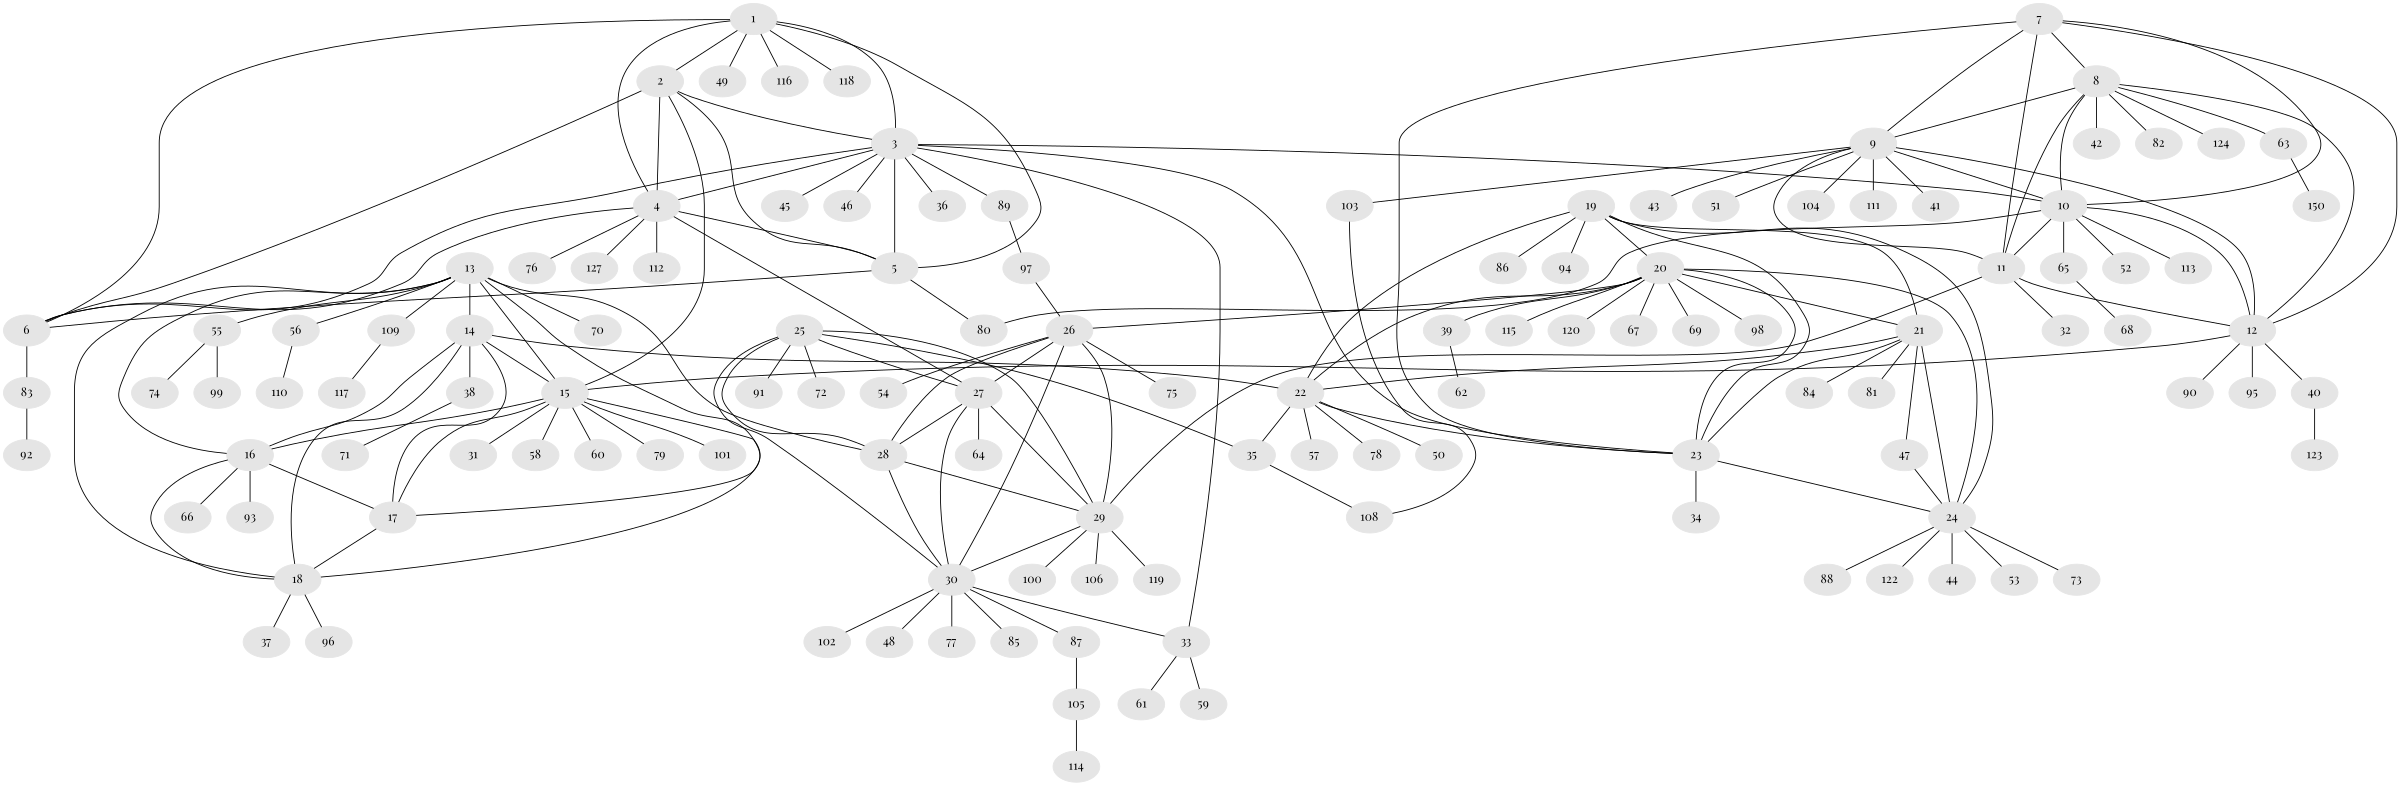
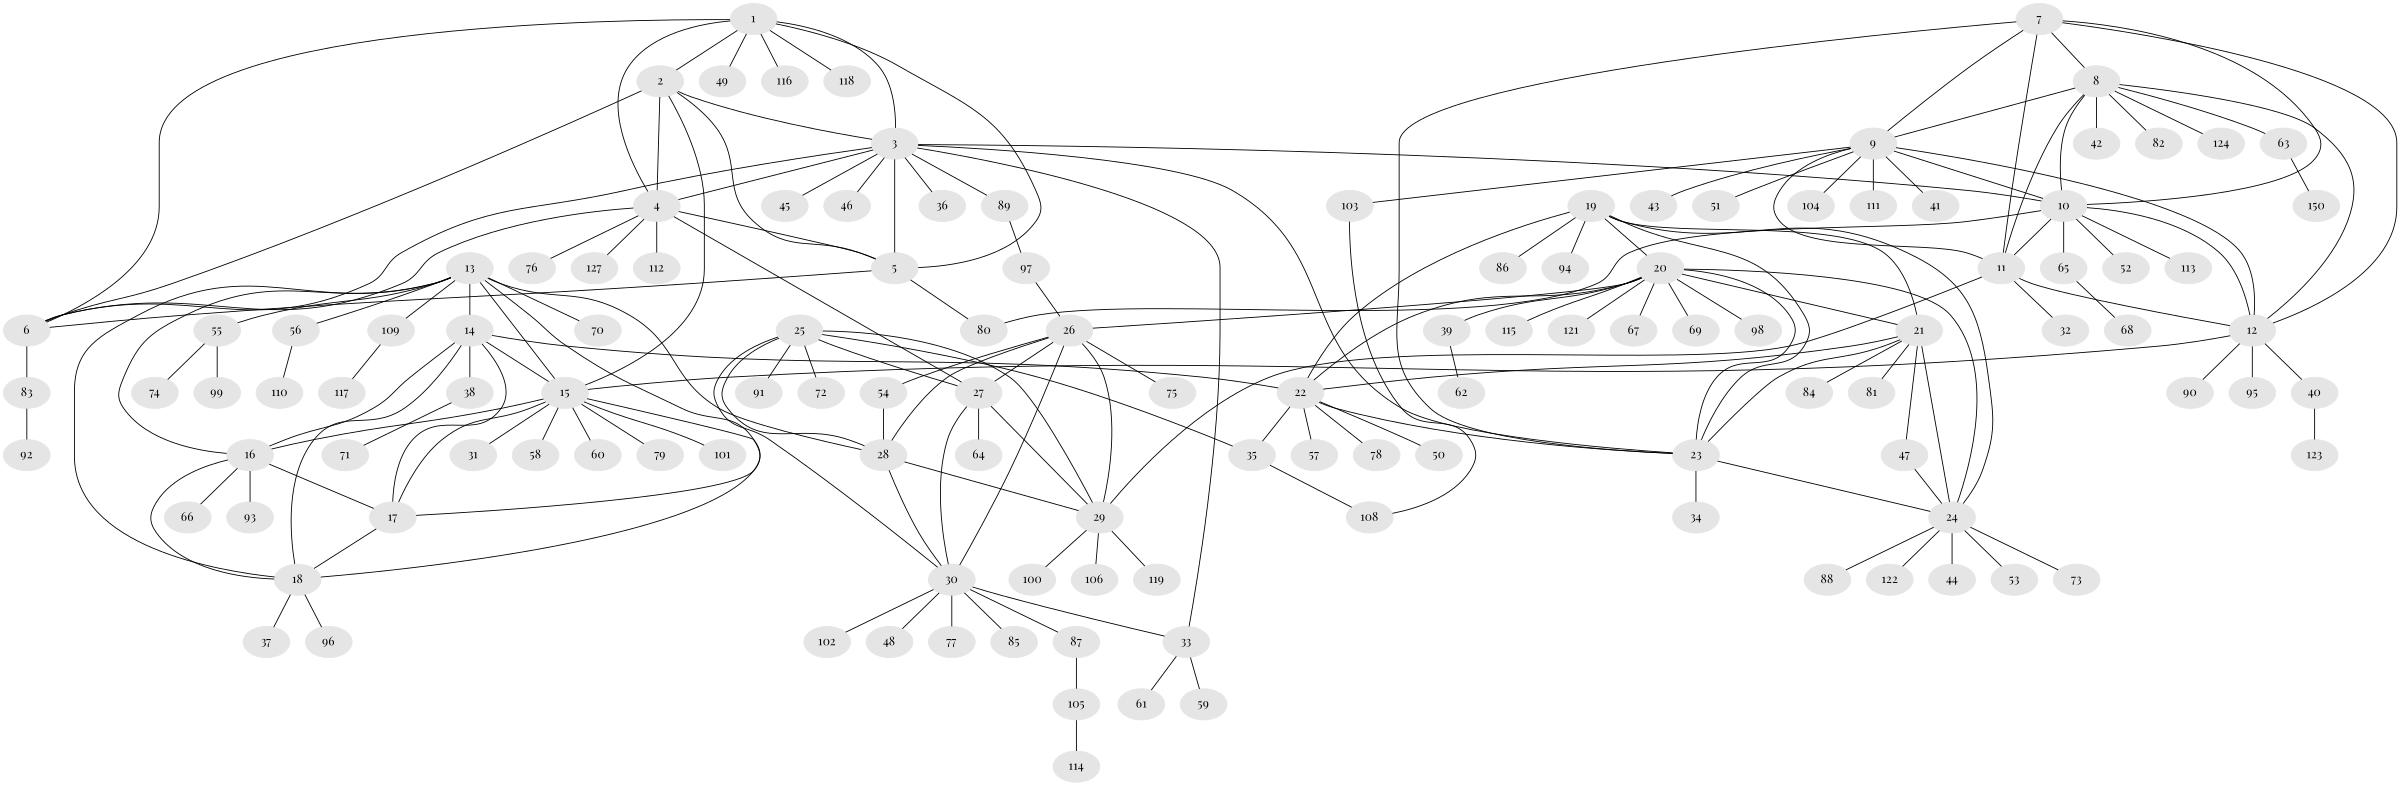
node "120": label "120" -> "121"
edge "27" -- "28": now "54" -- "28"
edge "29" -- "30": removed
